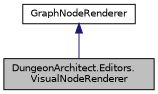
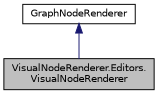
node "DungeonArchitect.Editors. VisualNodeRenderer": label "DungeonArchitect.Editors. VisualNodeRenderer" -> "VisualNodeRenderer.Editors. VisualNodeRenderer"
